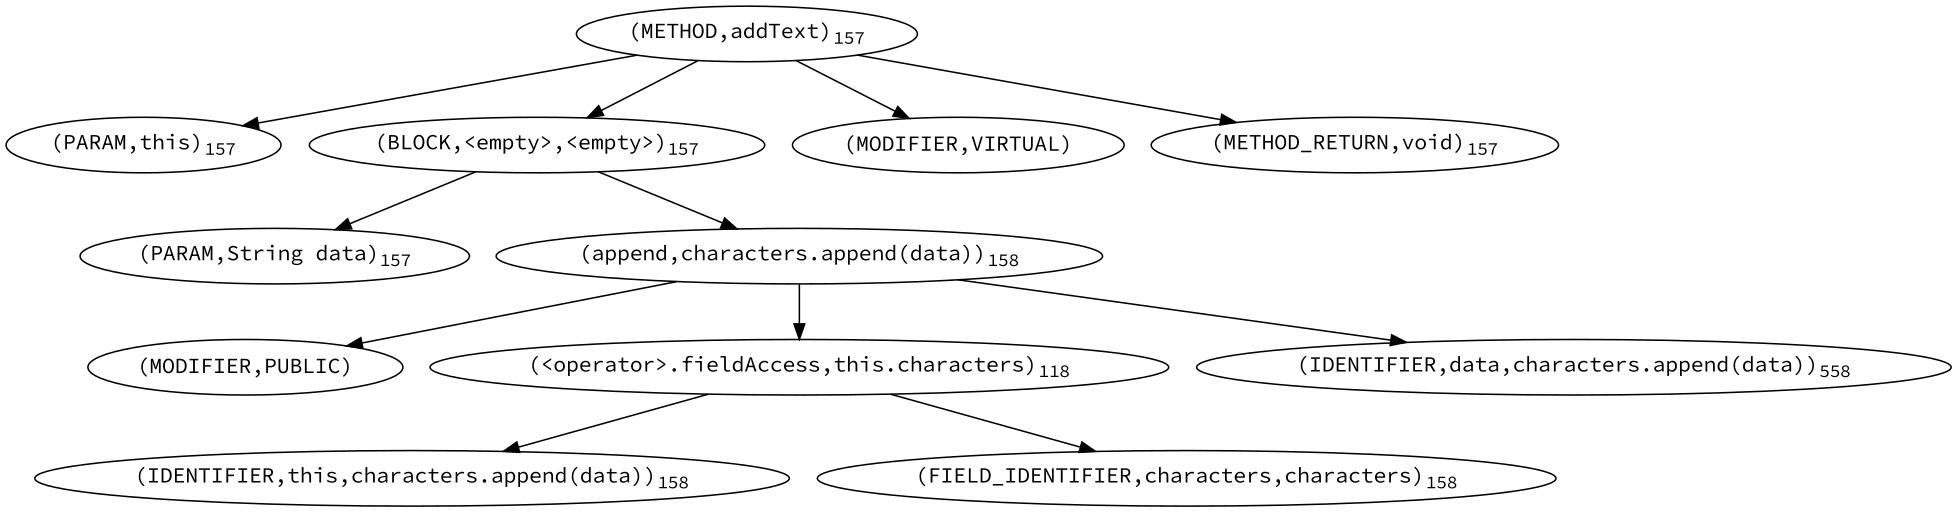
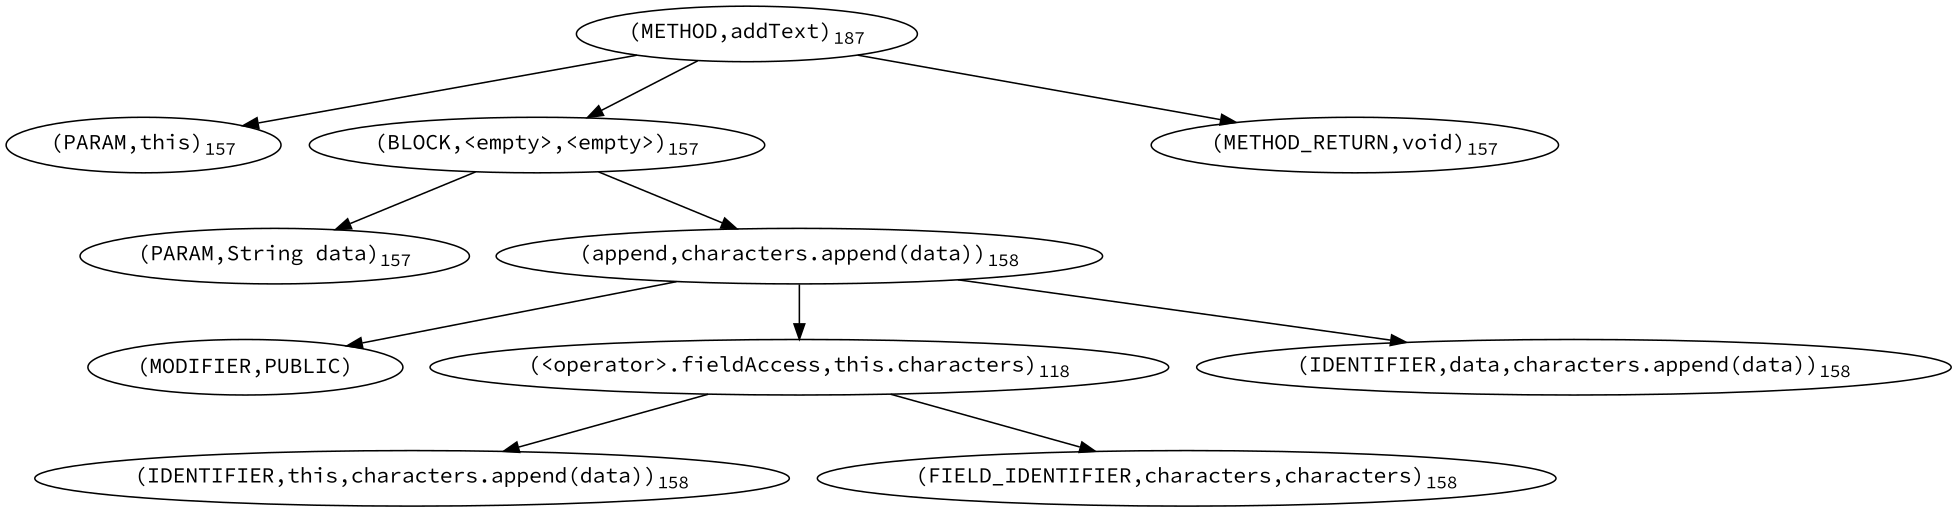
node "(METHOD,addText)": text "157" -> "187"
node "(MODIFIER,VIRTUAL)": removed
node "(IDENTIFIER,data,characters.append(data))": text "558" -> "158"
